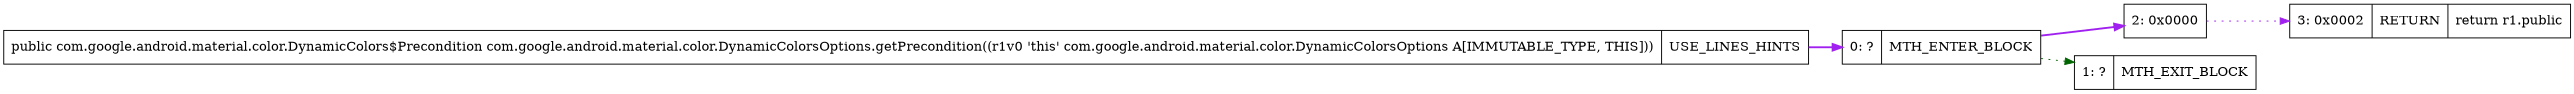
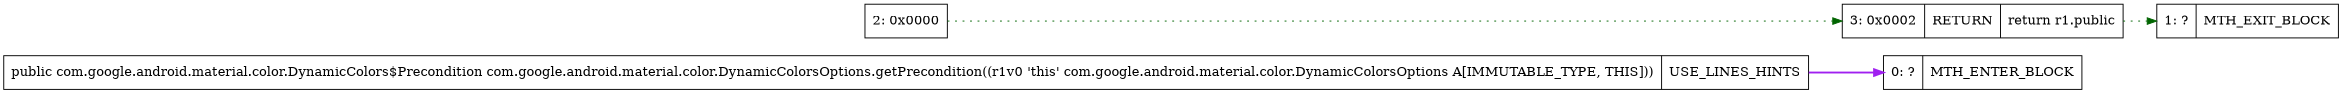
edge "2: 0x0000" -> "3: 0x0002": color purple -> darkgreen
edge "0: ?" -> "2: 0x0000": removed
edge "0: ?" -> "1: ?": now "3: 0x0002" -> "1: ?"
